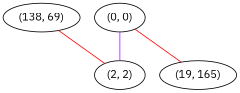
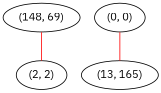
node "(138, 69)": label "(138, 69)" -> "(148, 69)"
edge "(0, 0)" -- "(2, 2)": removed
node "(19, 165)": label "(19, 165)" -> "(13, 165)"
